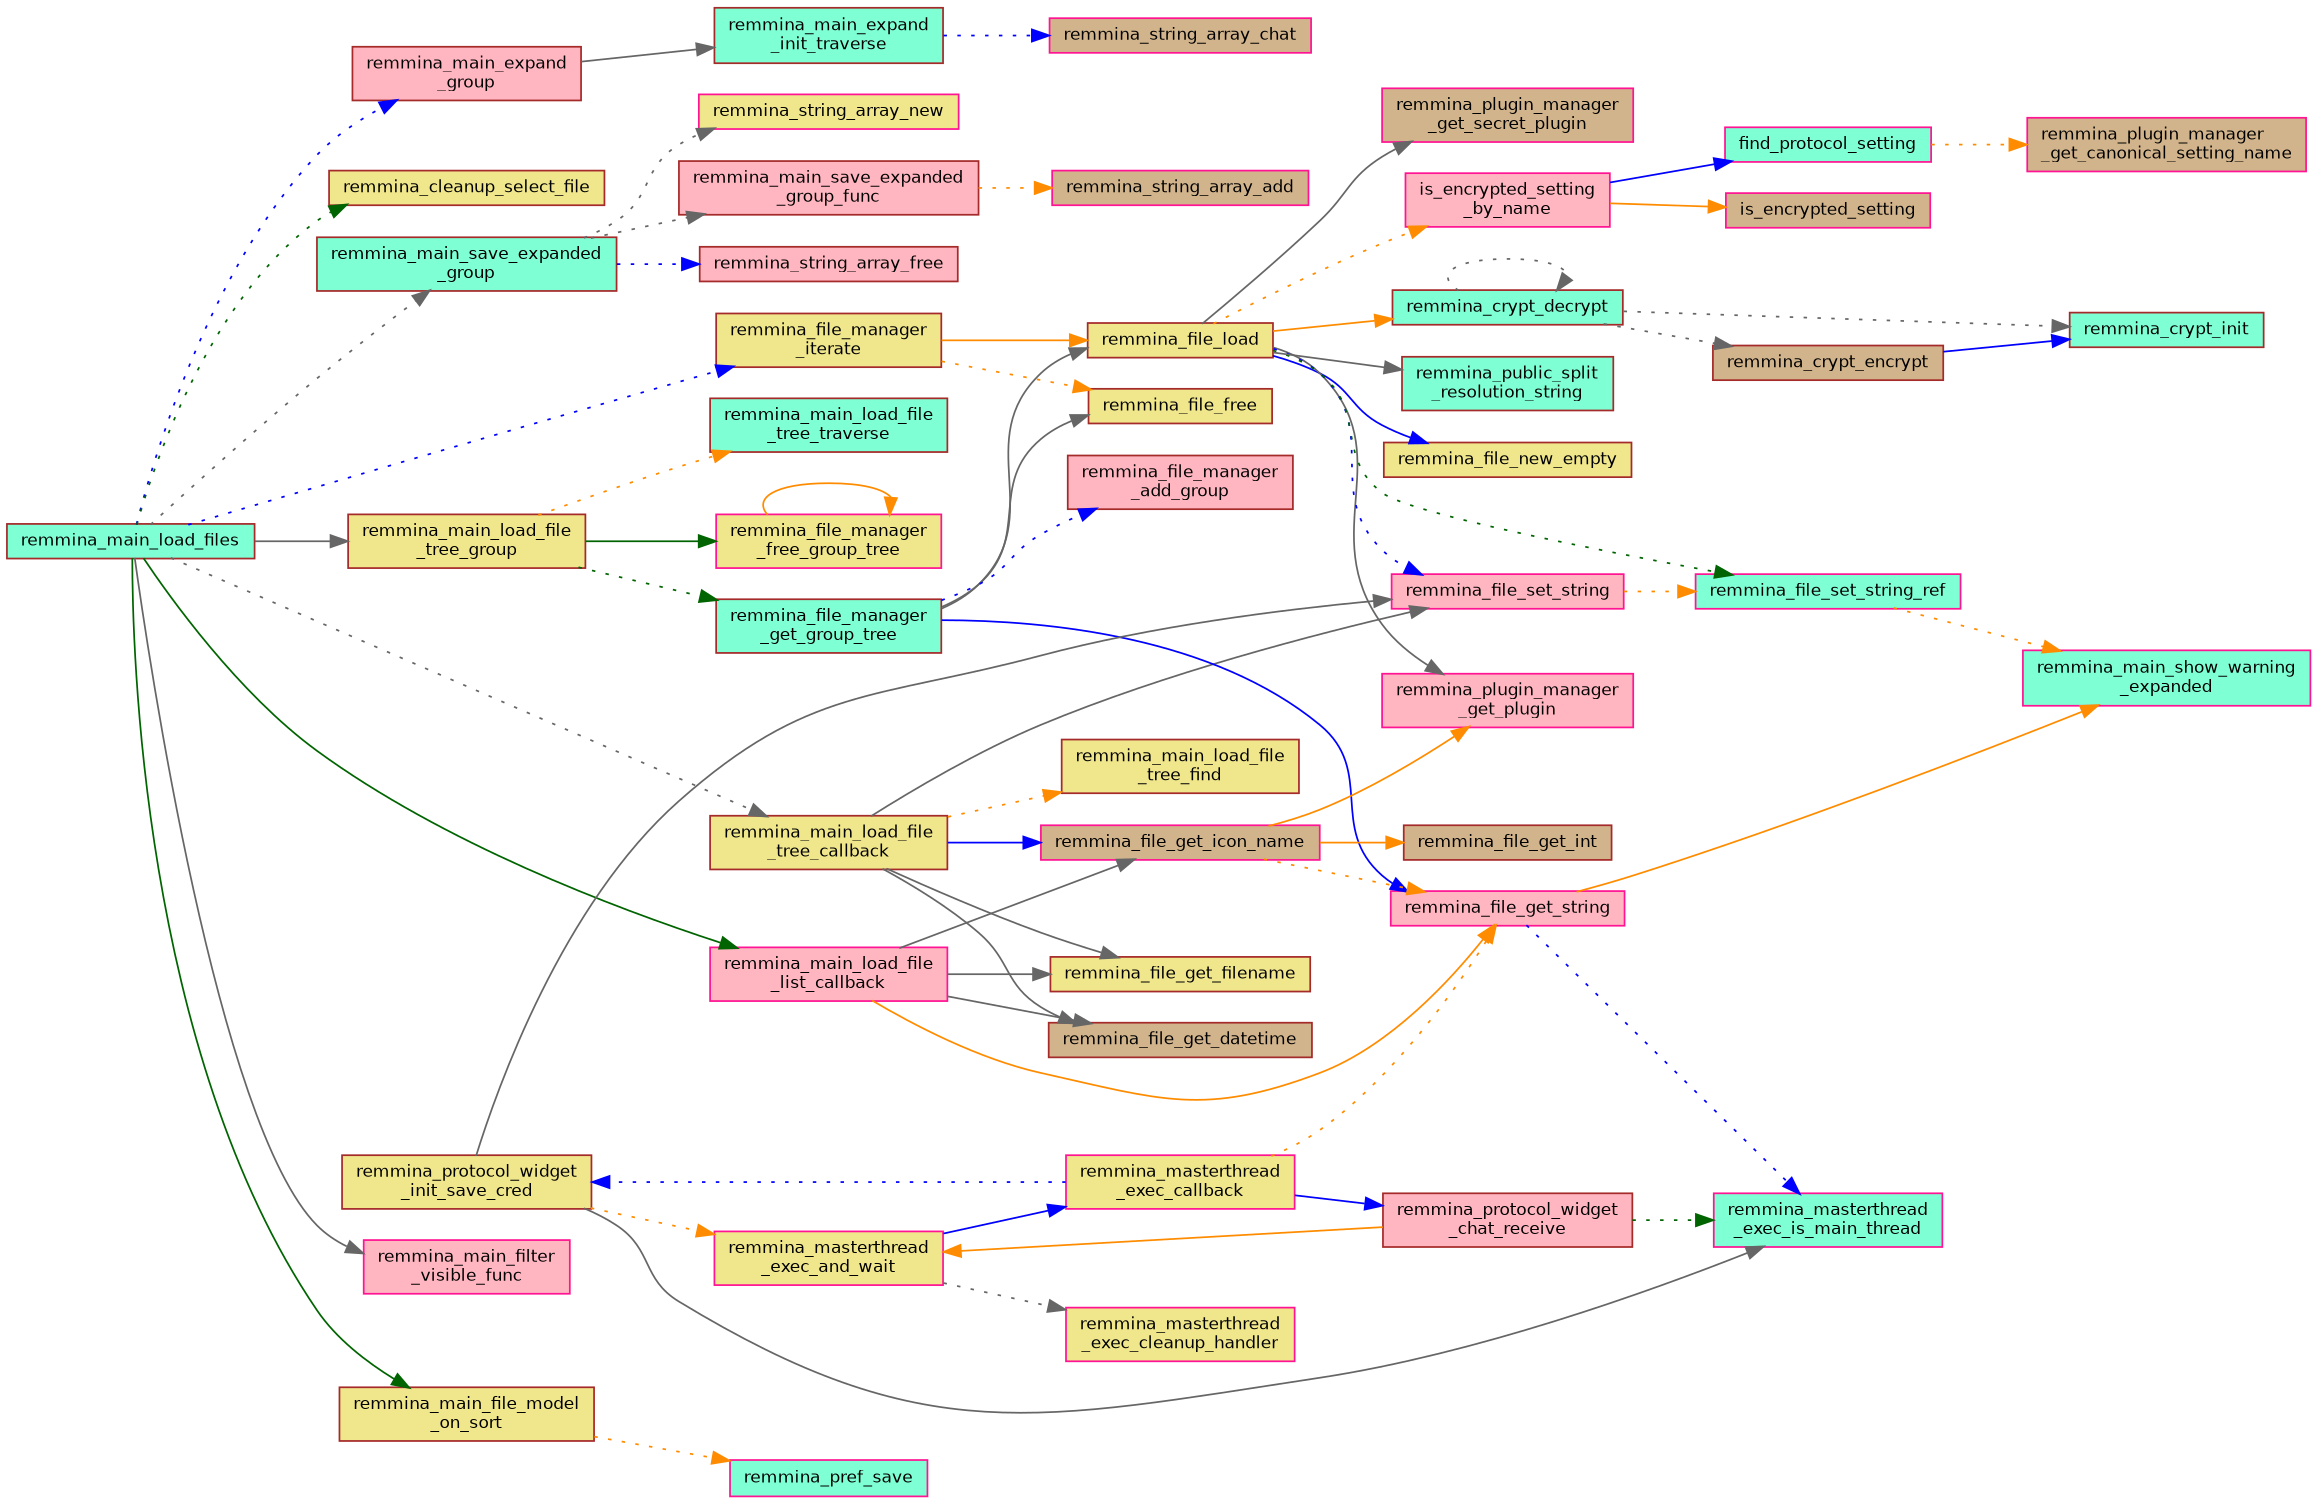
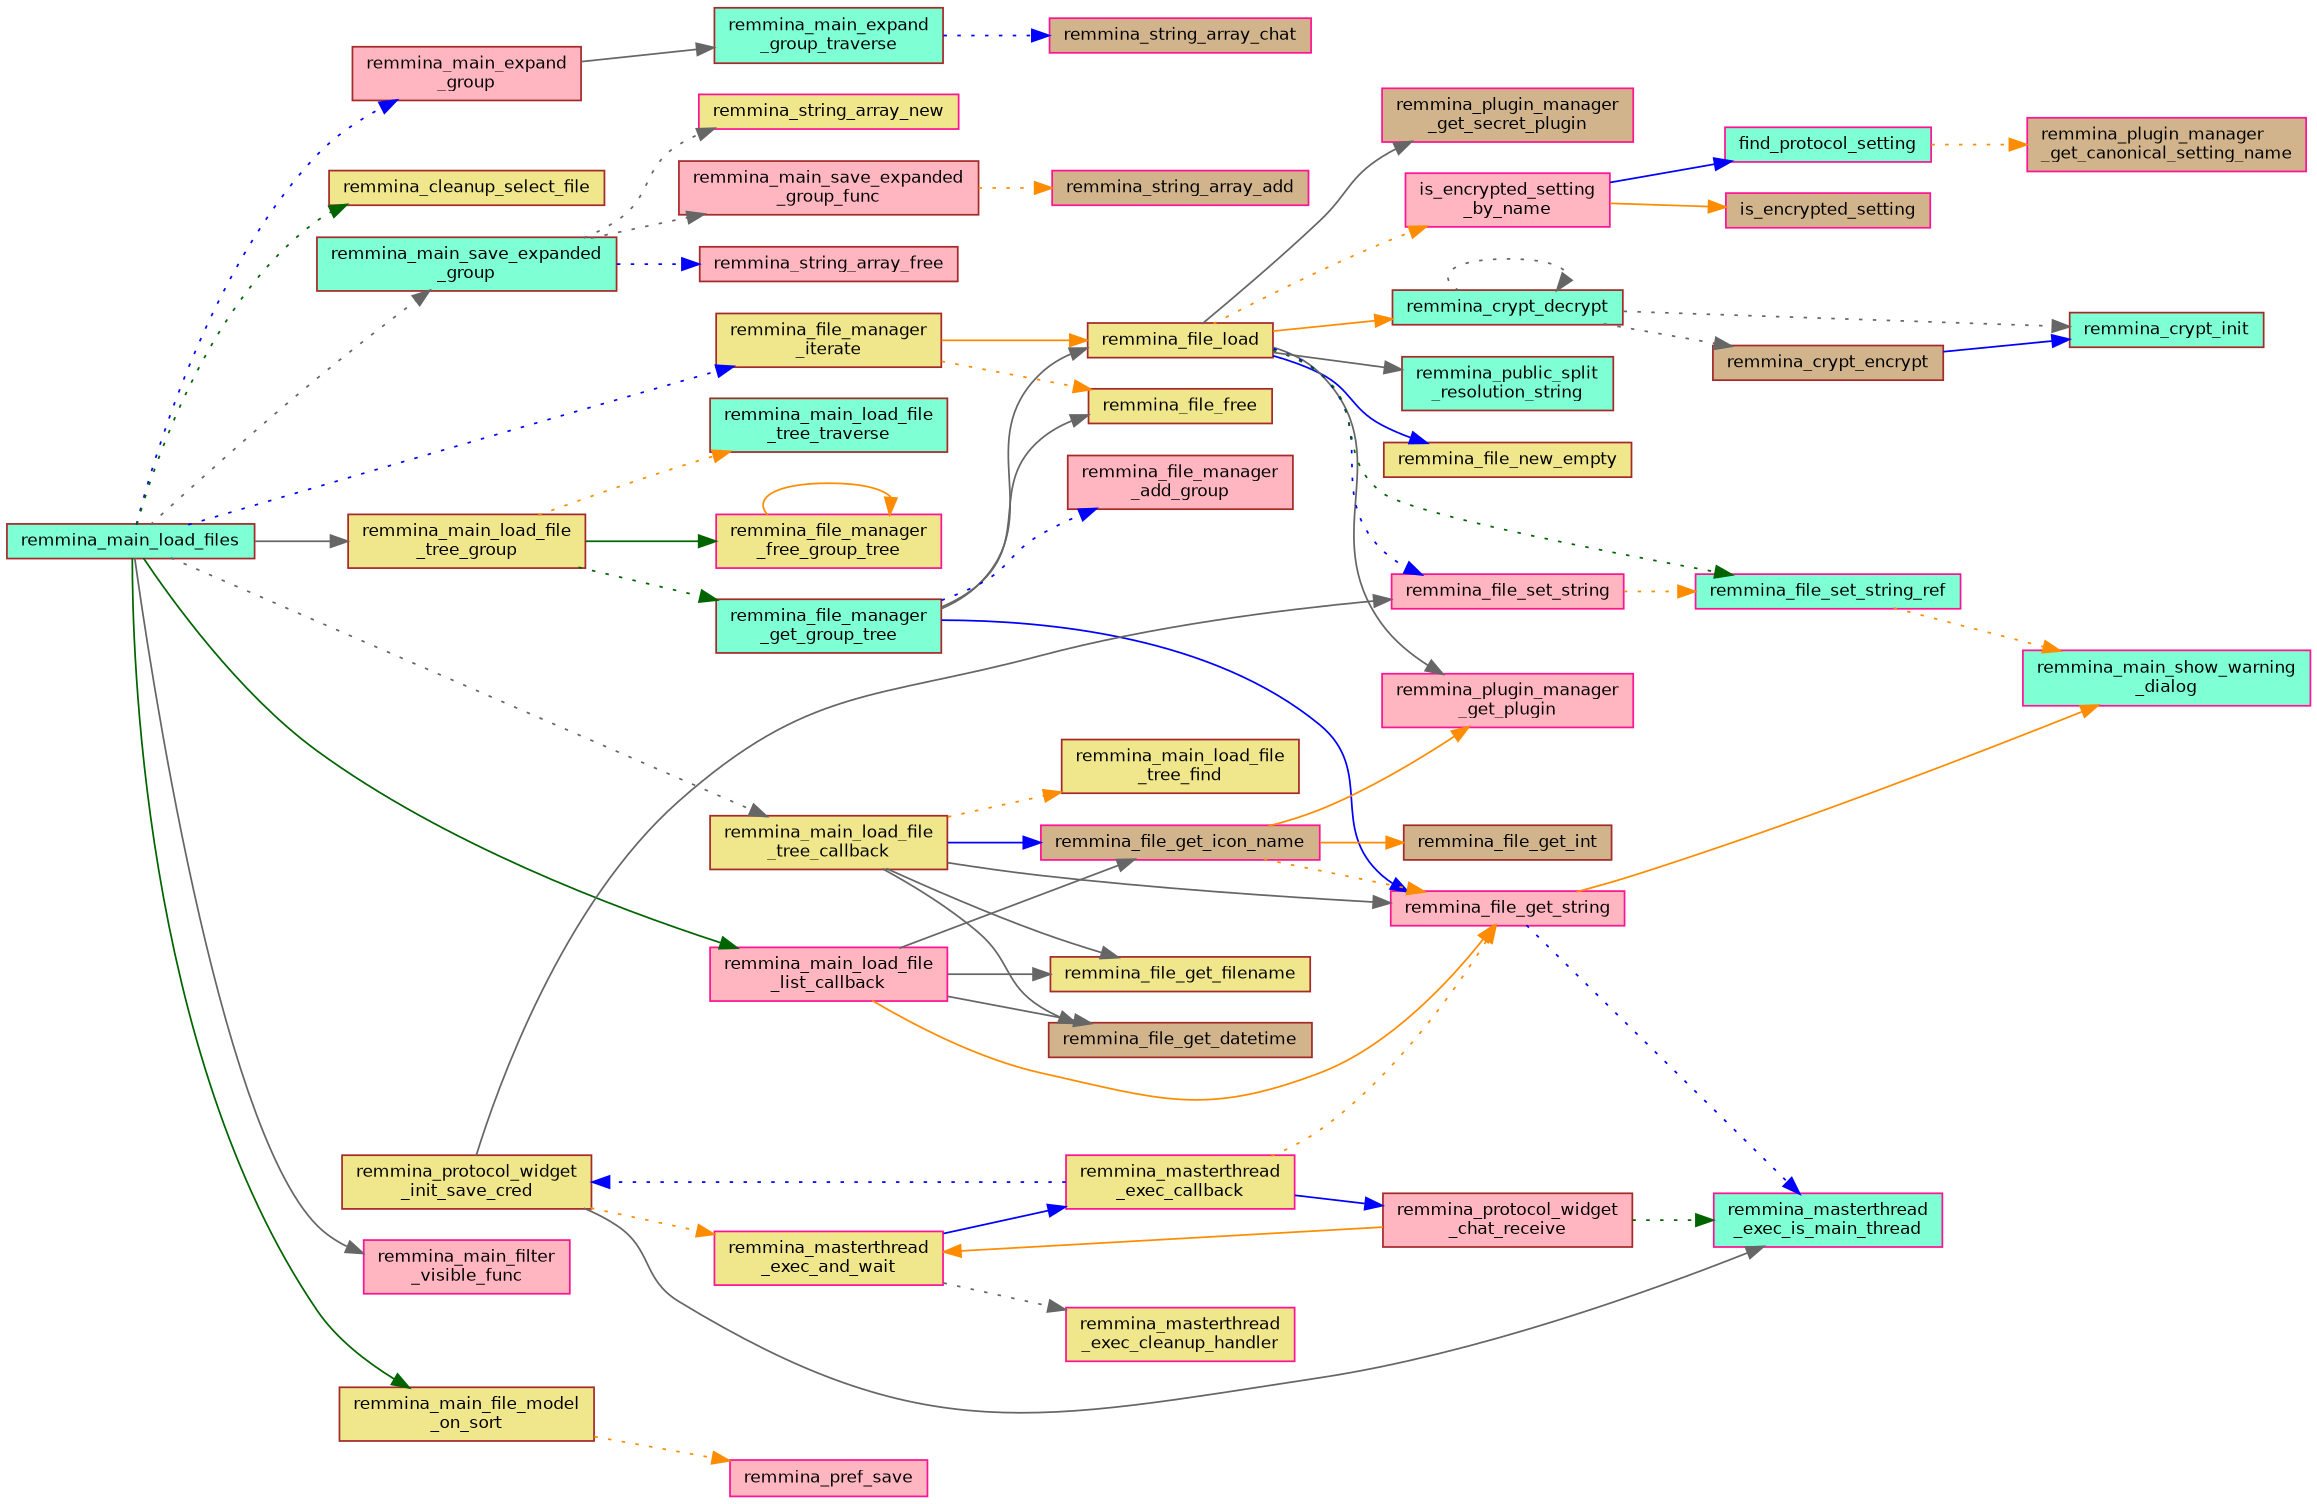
node "remmina_main_expand _init_traverse": label "remmina_main_expand _init_traverse" -> "remmina_main_expand _group_traverse"
node "remmina_main_show_warning _expanded": label "remmina_main_show_warning _expanded" -> "remmina_main_show_warning _dialog"
edge "remmina_main_load_file _tree_callback" -> "remmina_file_set_string": now "remmina_main_load_file _tree_callback" -> "remmina_file_get_string"
node "remmina_pref_save": fillcolor aquamarine -> lightpink
